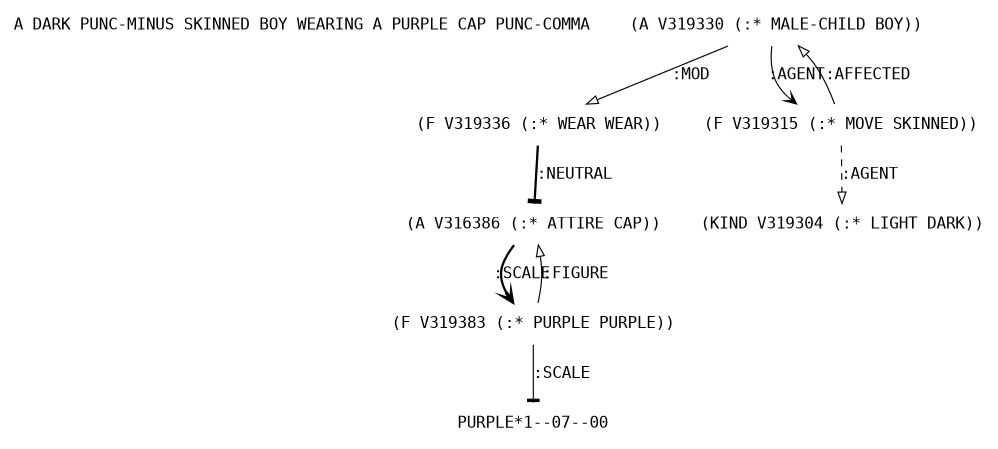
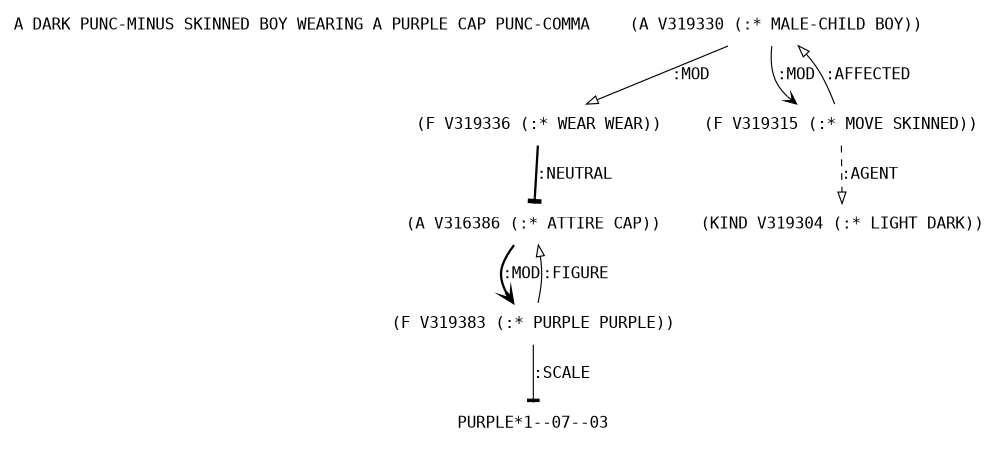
edge "(A V319330 (:* MALE-CHILD BOY))" -> "(F V319315 (:* MOVE SKINNED))": label ":AGENT" -> ":MOD"
edge "(A V316386 (:* ATTIRE CAP))" -> "(F V319383 (:* PURPLE PURPLE))": label ":SCALE" -> ":MOD"
node "PURPLE*1--07--00": label "PURPLE*1--07--00" -> "PURPLE*1--07--03"
